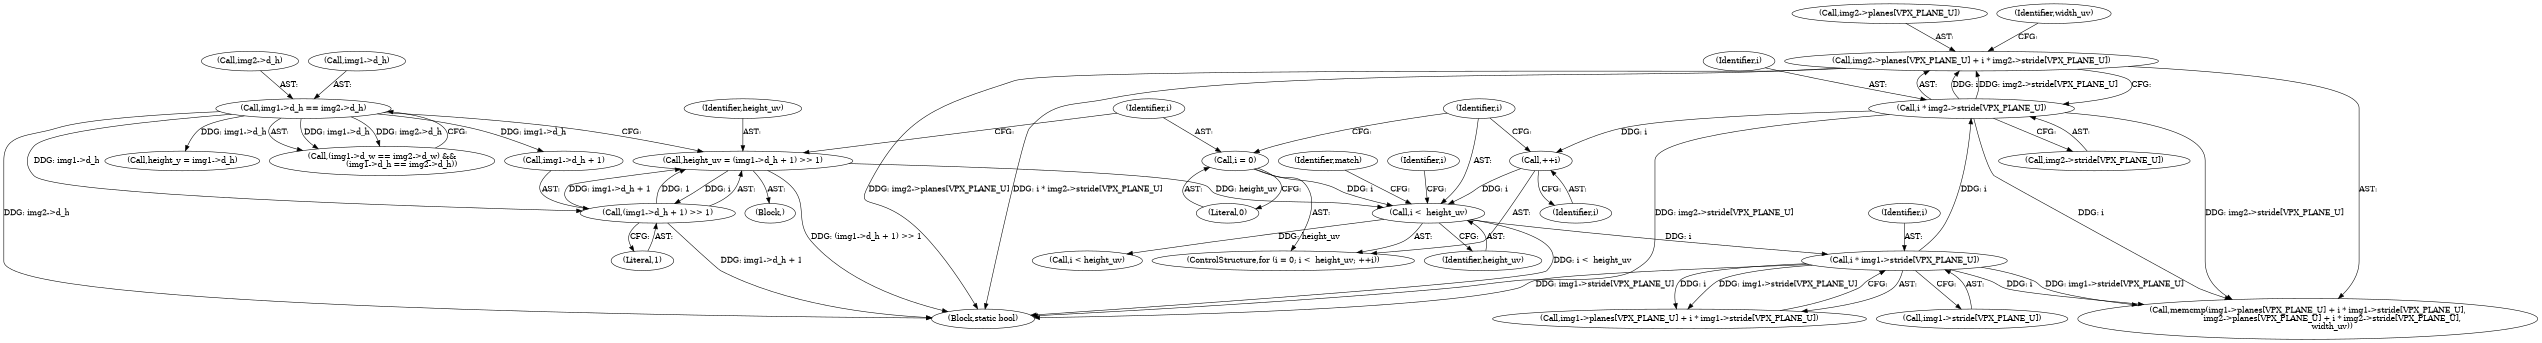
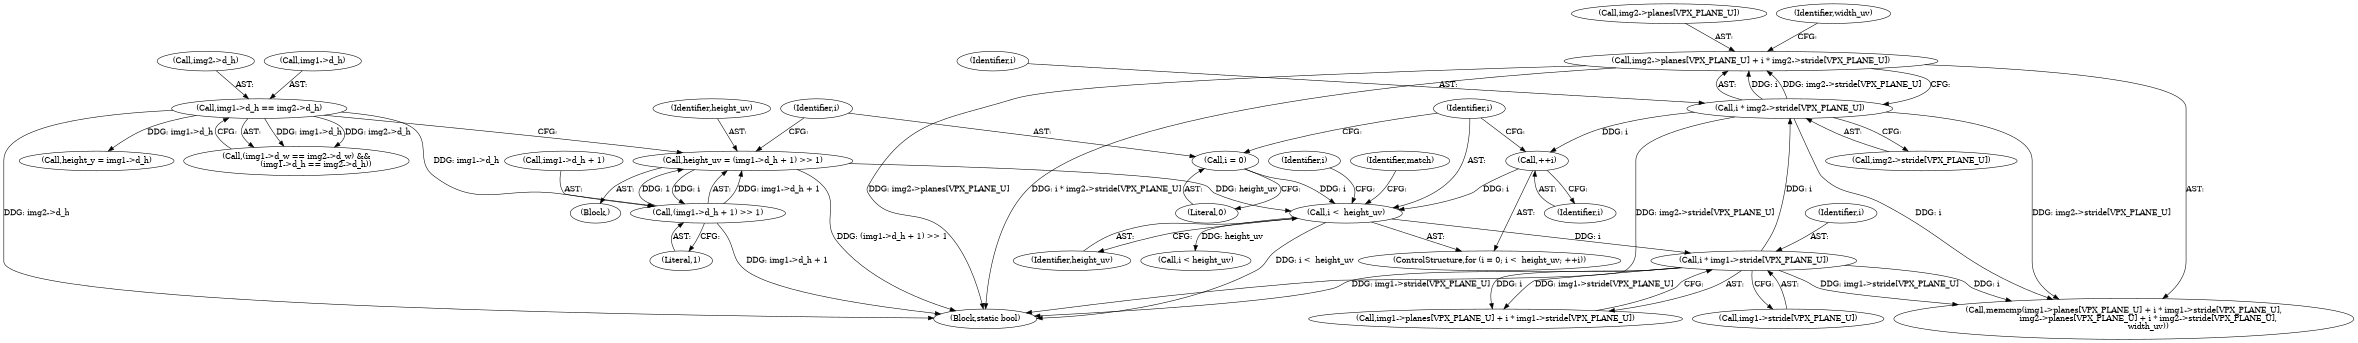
edge "(Call,img1->d_h == img2->d_h)" -> "(Call,img1->d_h + 1)": removed, label "DDG: img1->d_h"
edge "(Call,i = 0)" -> "(ControlStructure,for (i = 0; i <  height_uv; ++i))": removed, label "AST:"
